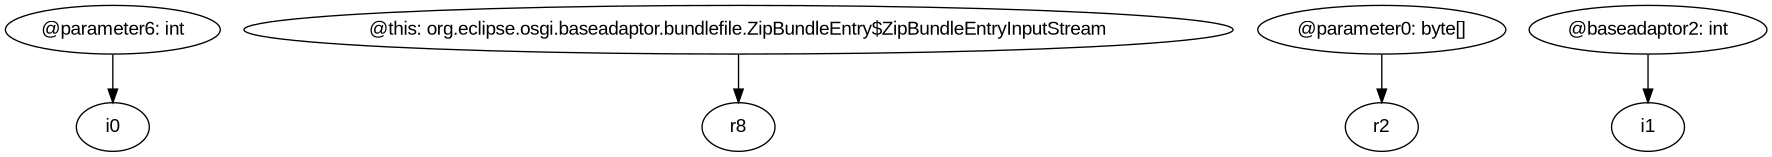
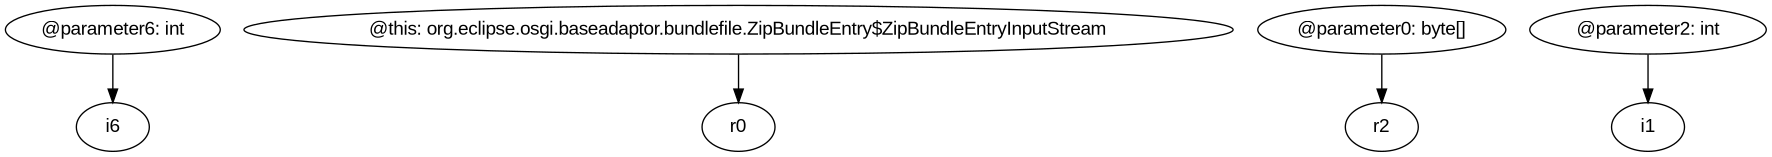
node "@baseadaptor2: int": label "@baseadaptor2: int" -> "@parameter2: int"
node "i0": label "i0" -> "i6"
node "r8": label "r8" -> "r0"
